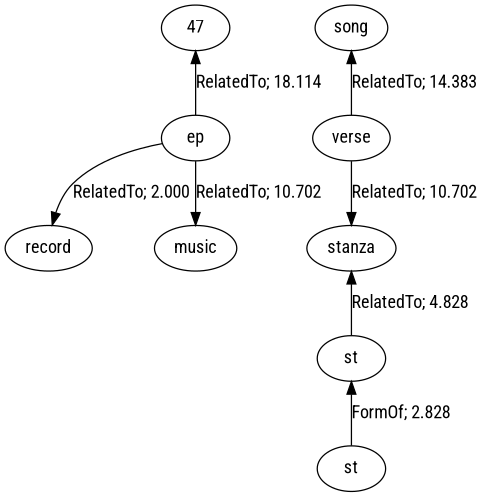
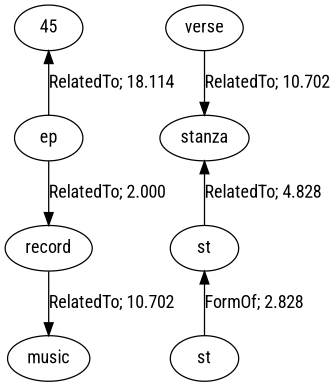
node "47": label "47" -> "45"
node "song": removed
edge "ep" -> "music": now "record" -> "music"
